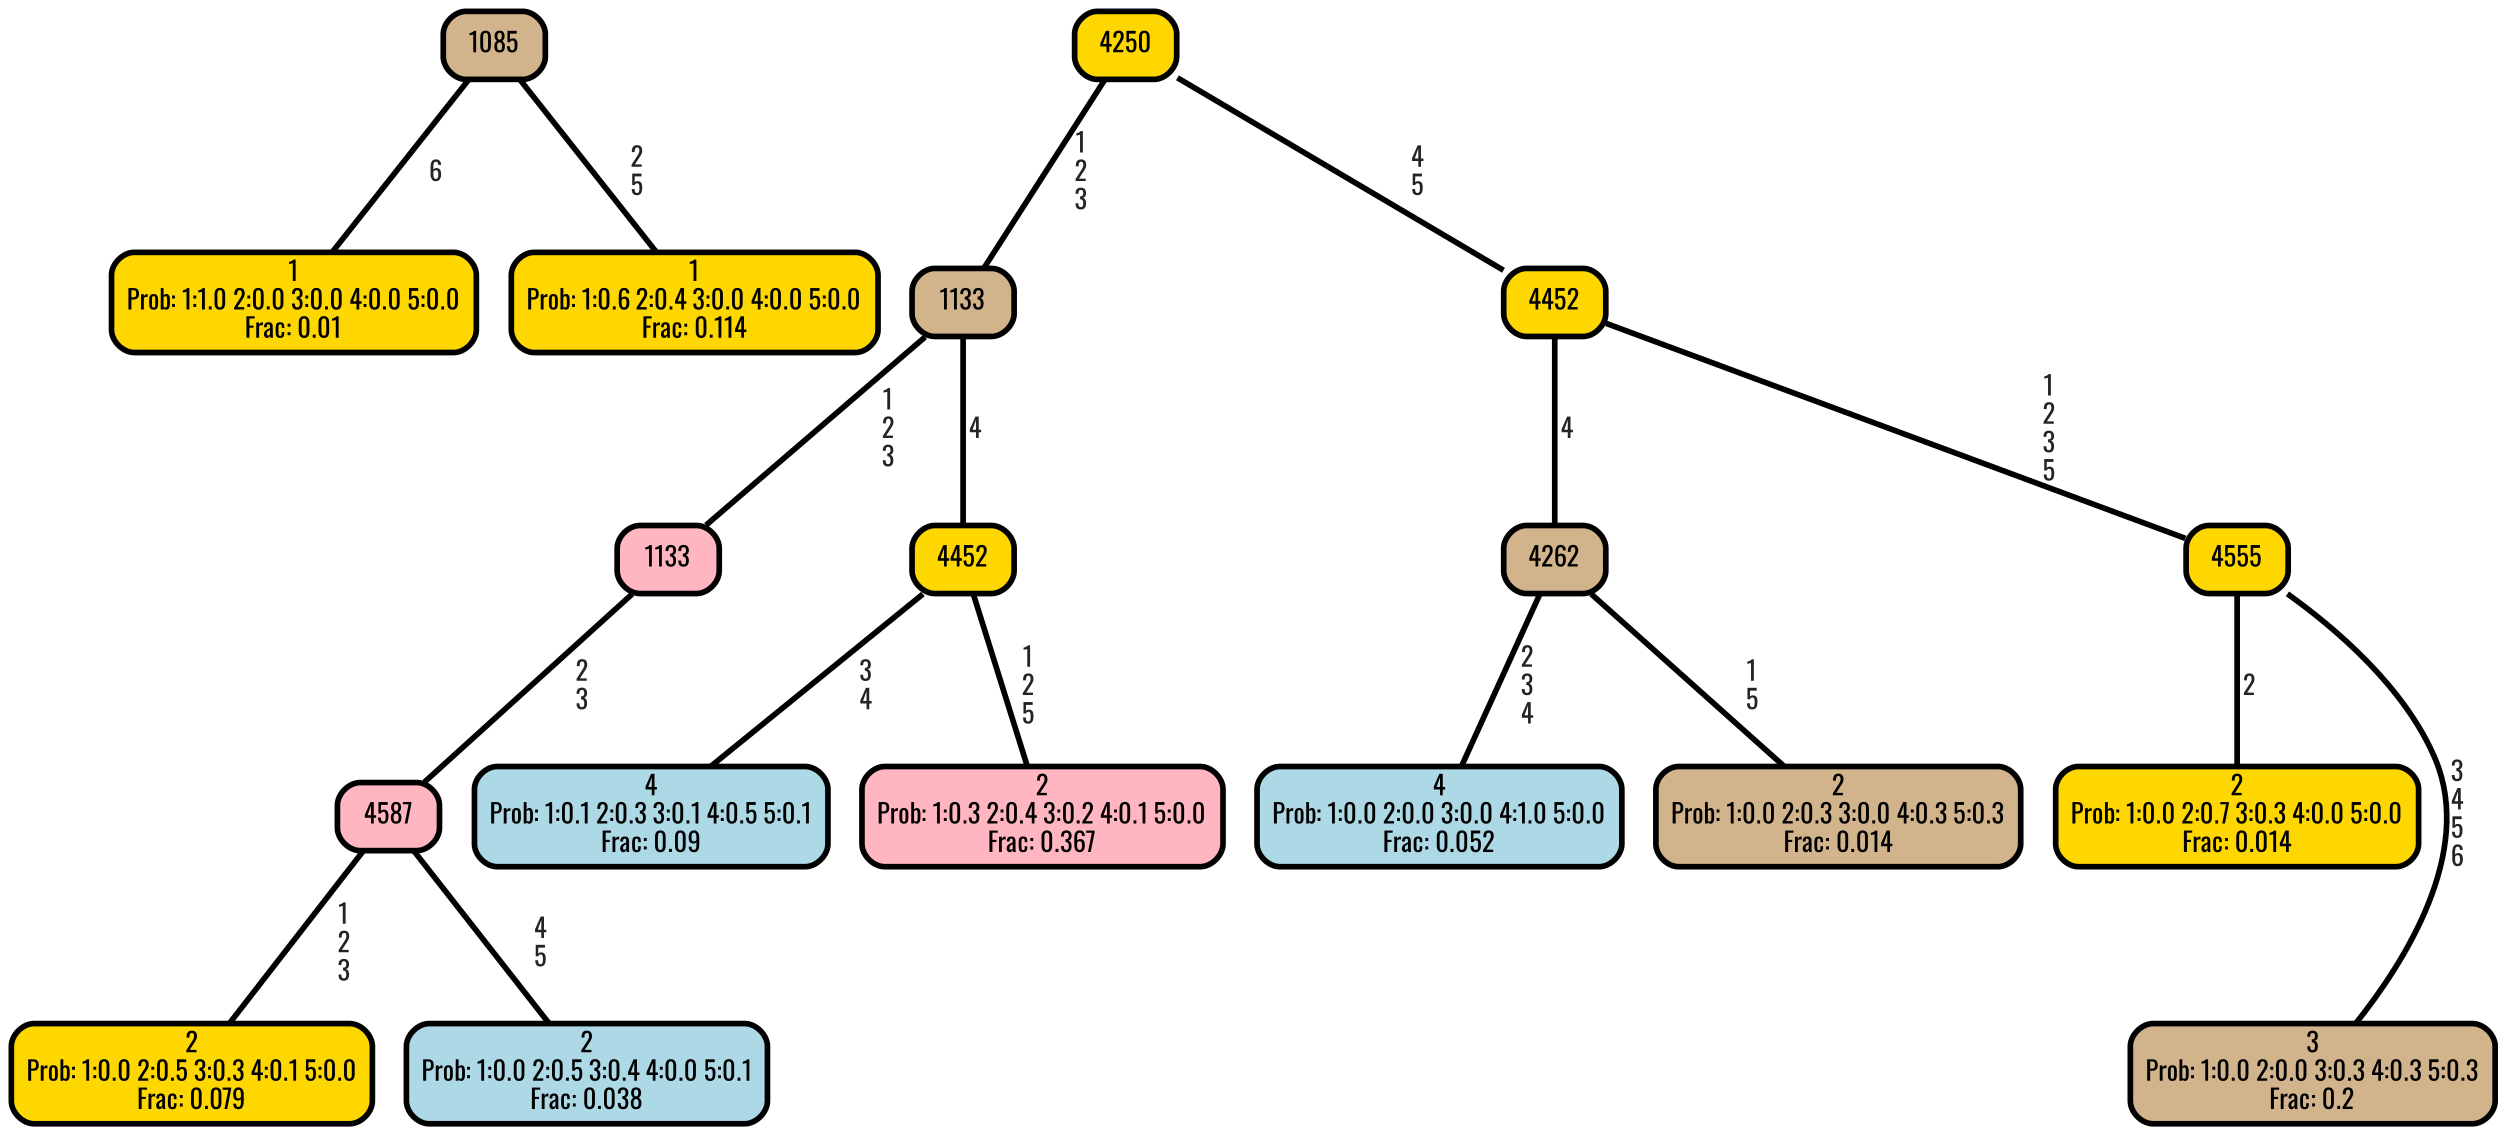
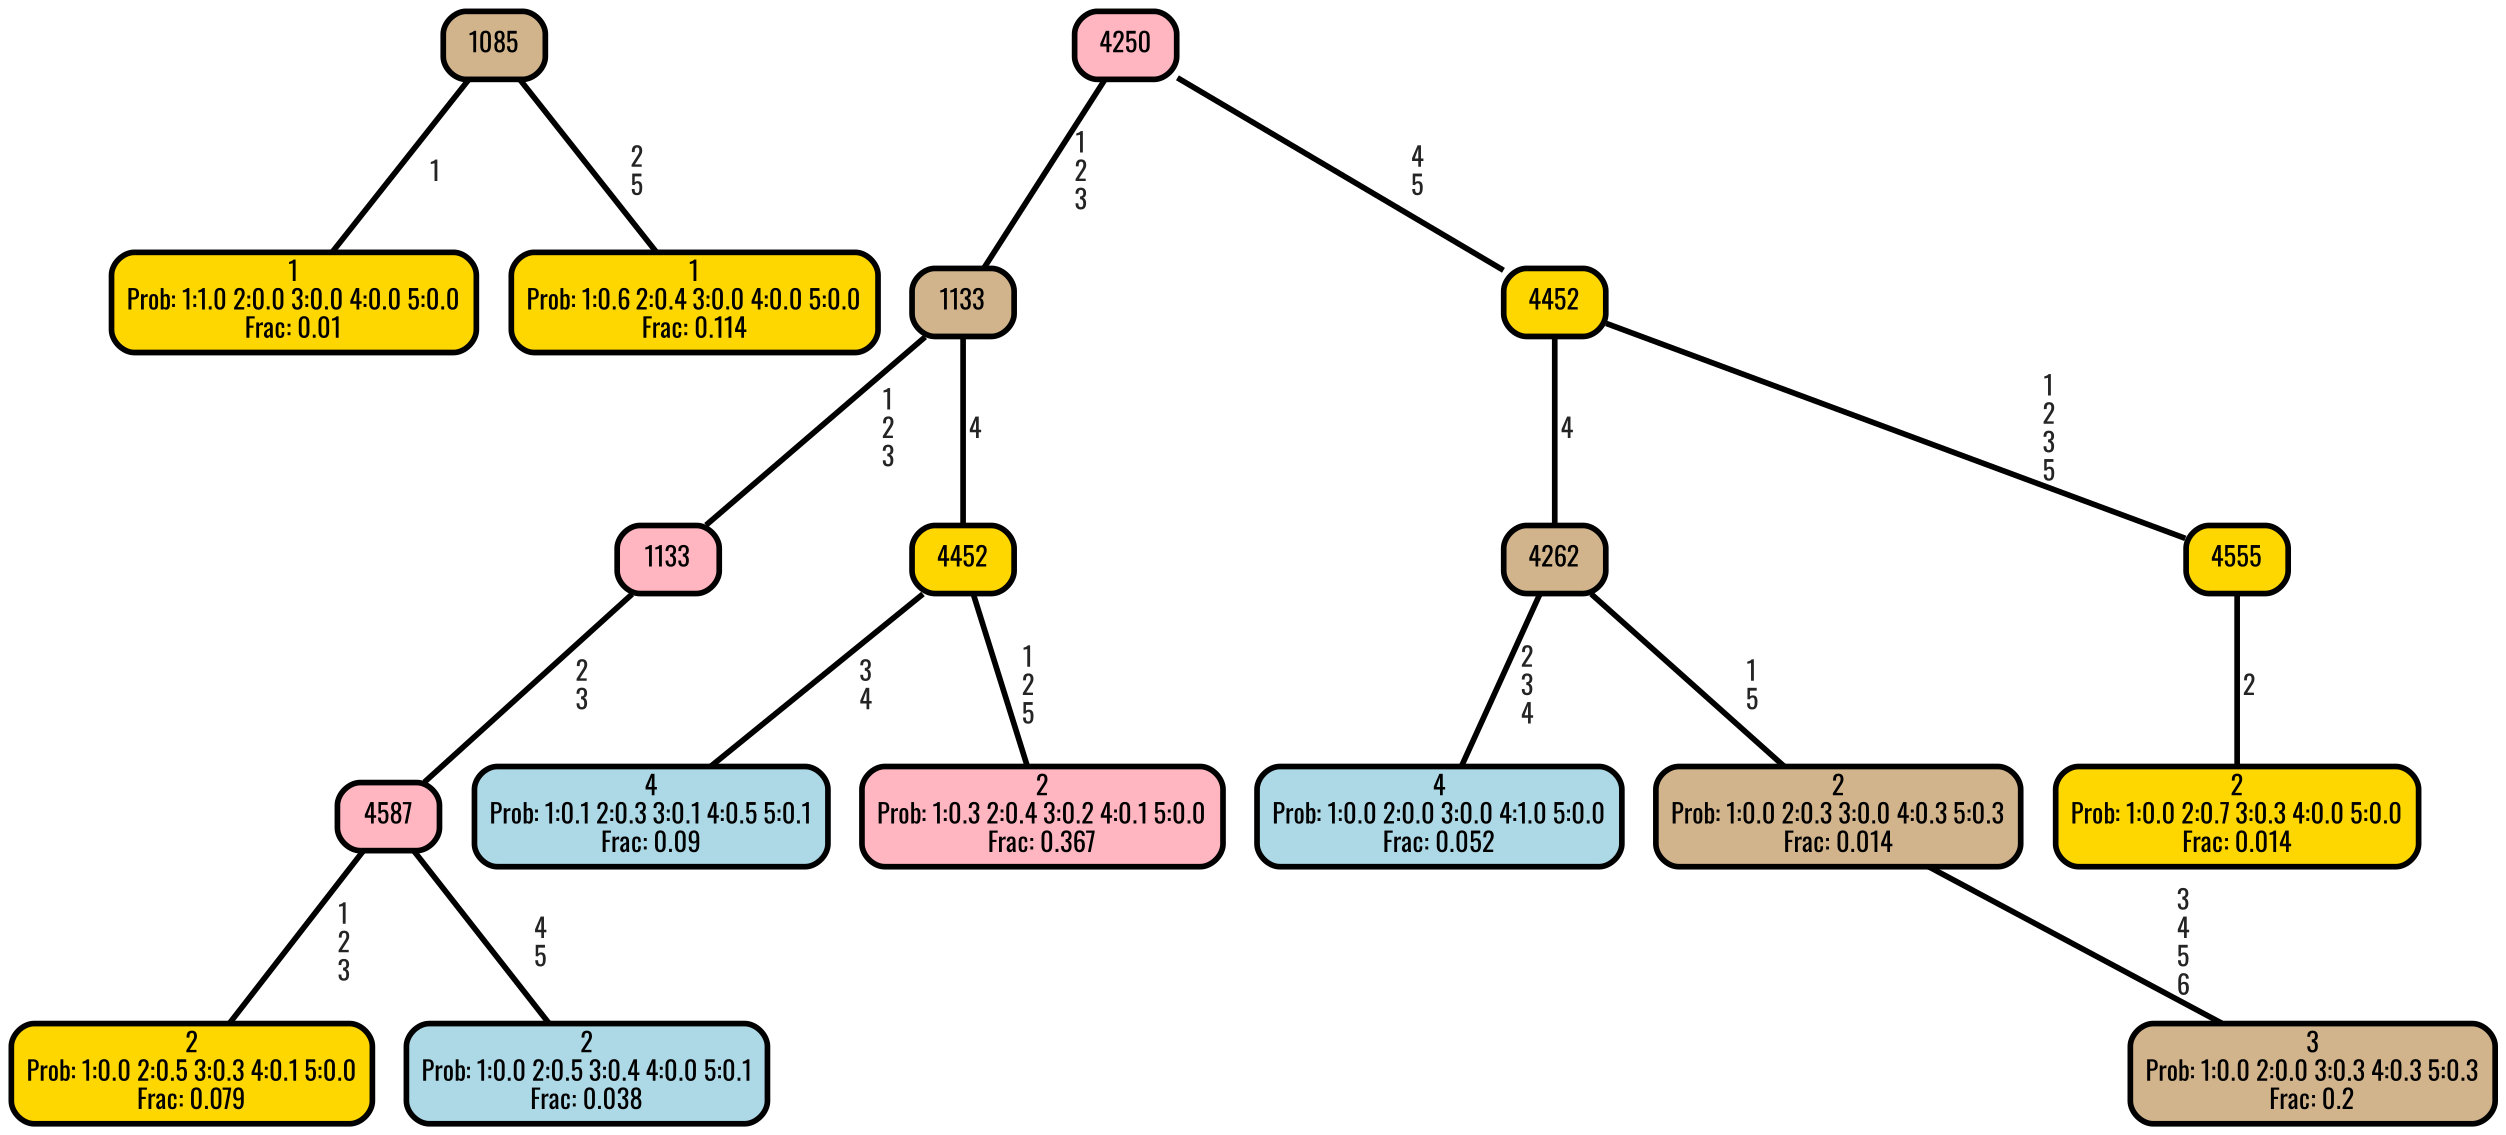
node "4250": fillcolor gold -> lightpink
edge "1085" -- "1 Prob: 1:1.0 2:0.0 3:0.0 4:0.0 5:0.0 Frac: 0.01": label " 6" -> " 1"
edge "4555" -- "3 Prob: 1:0.0 2:0.0 3:0.3 4:0.3 5:0.3 Frac: 0.2": now "2 Prob: 1:0.0 2:0.3 3:0.0 4:0.3 5:0.3 Frac: 0.014" -- "3 Prob: 1:0.0 2:0.0 3:0.3 4:0.3 5:0.3 Frac: 0.2"
